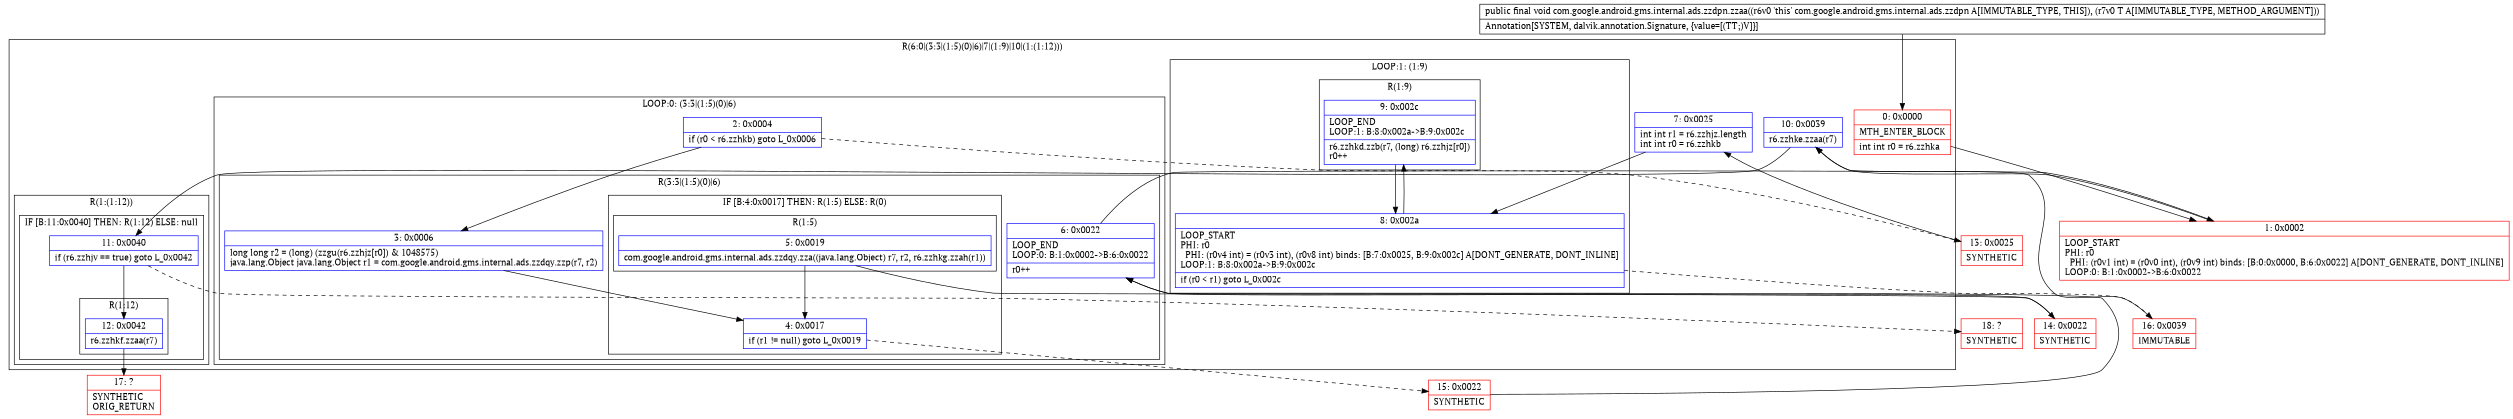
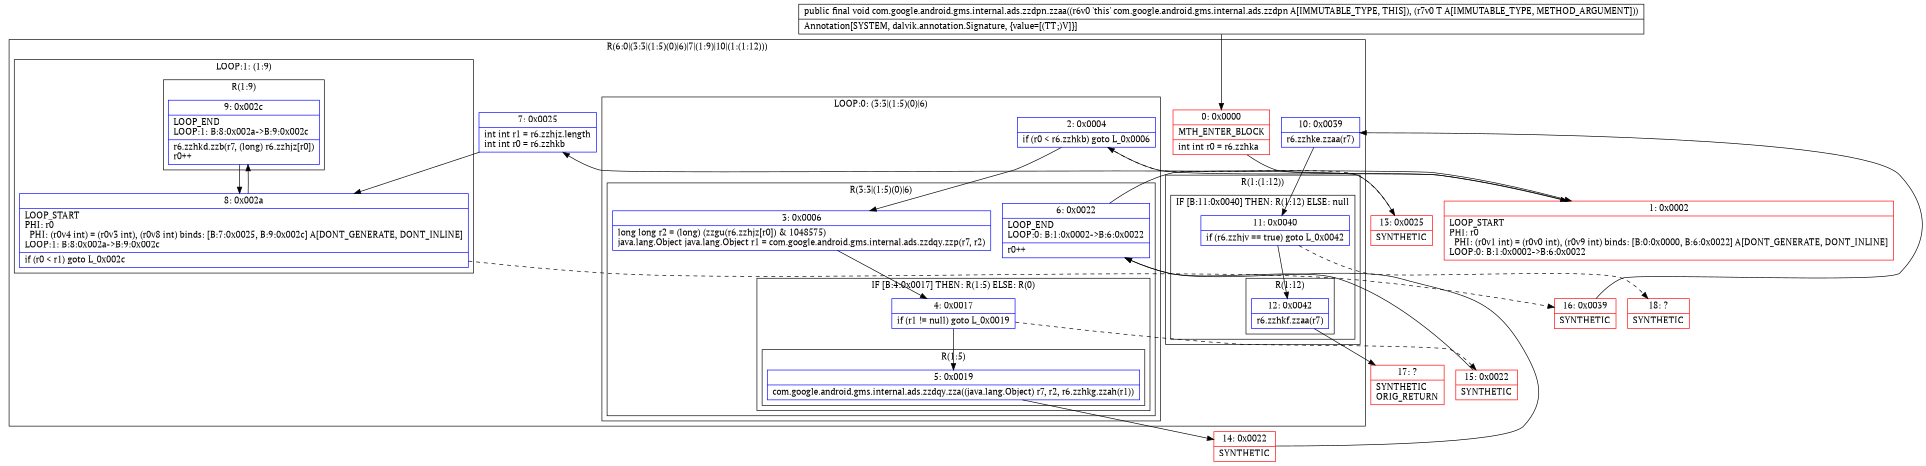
edge "1: 0x0002" -> "10: 0x0039": now "1: 0x0002" -> "2: 0x0004"
edge "5: 0x0019" -> "4: 0x0017": reversed
node "16: 0x0039": text "IMMUTABLE" -> "SYNTHETIC"
